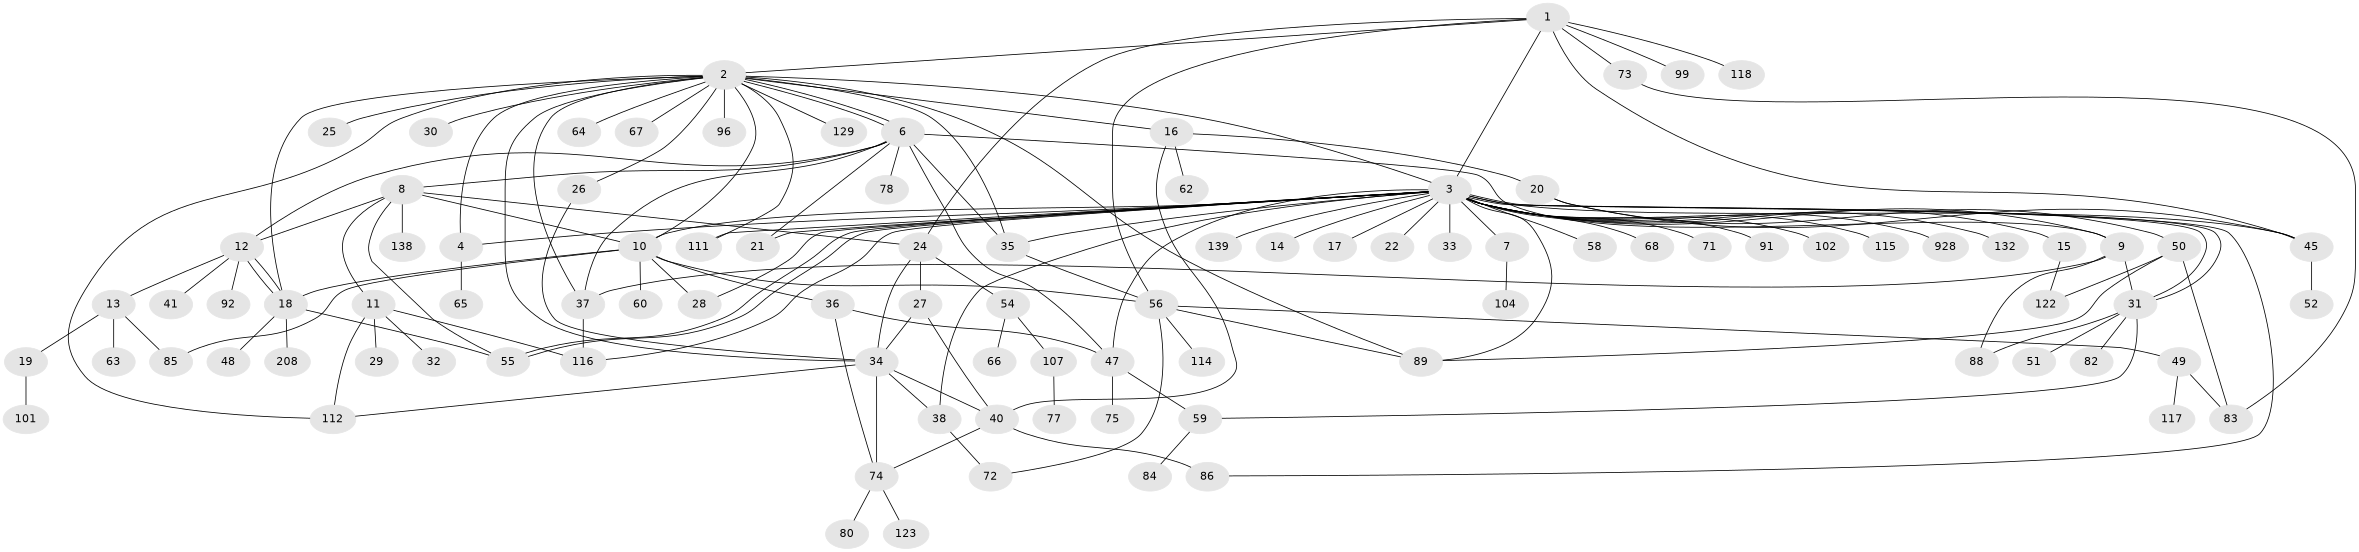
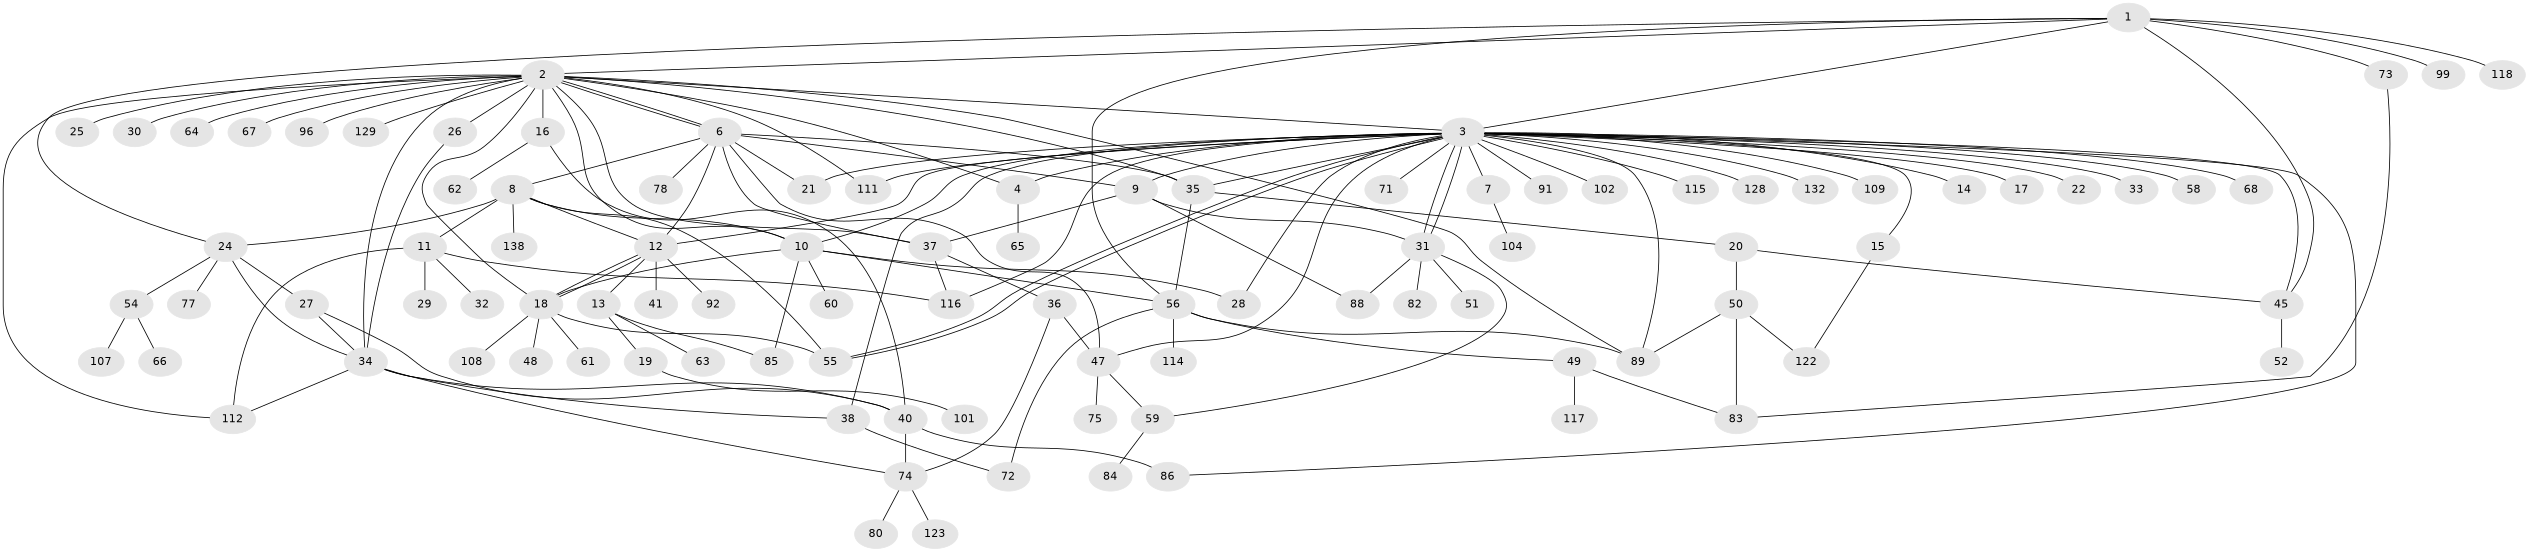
edge "16" -- "20": now "35" -- "20"
edge "3" -- "12": added
node "139": label "139" -> "109"
node "928": label "928" -> "128"
edge "10" -- "36": now "37" -- "36"
node "208": label "208" -> "108"
node "61": added
edge "107" -- "77": now "24" -- "77"
